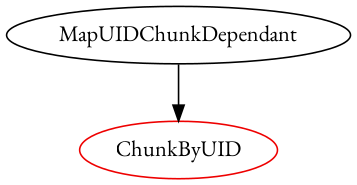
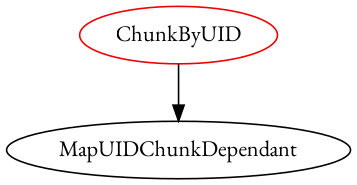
edge "MapUIDChunkDependant" -> "ChunkByUID": reversed
